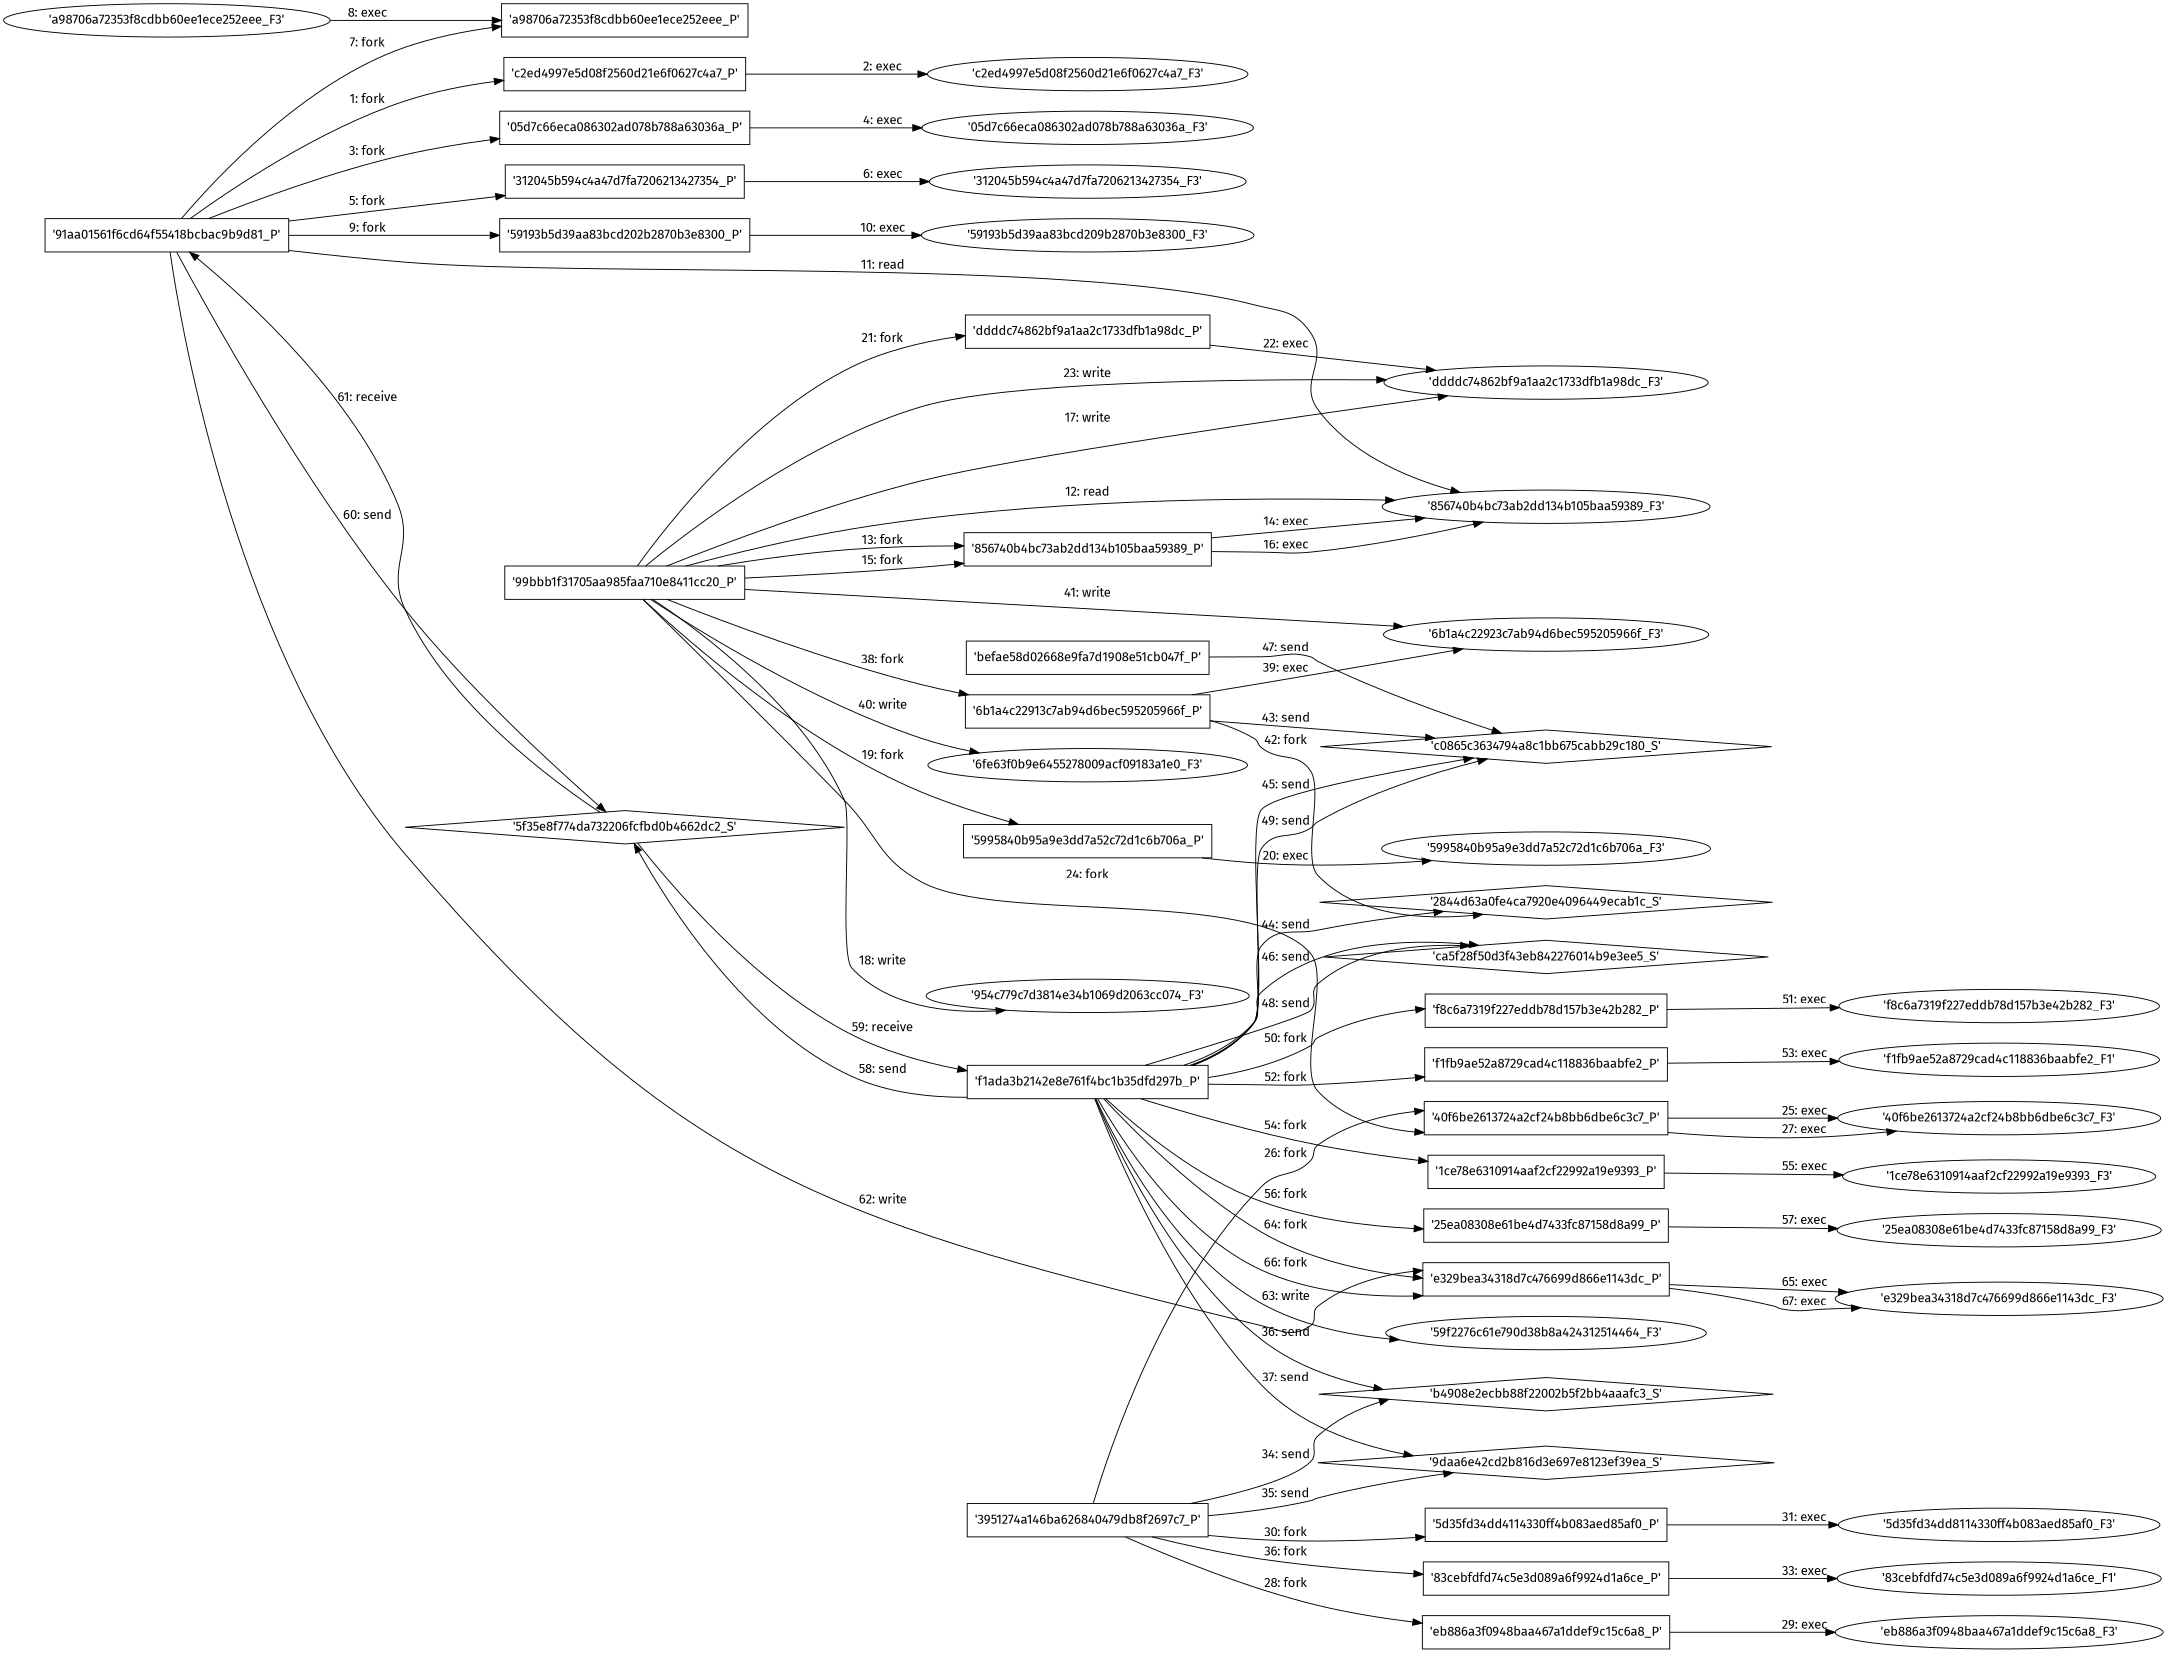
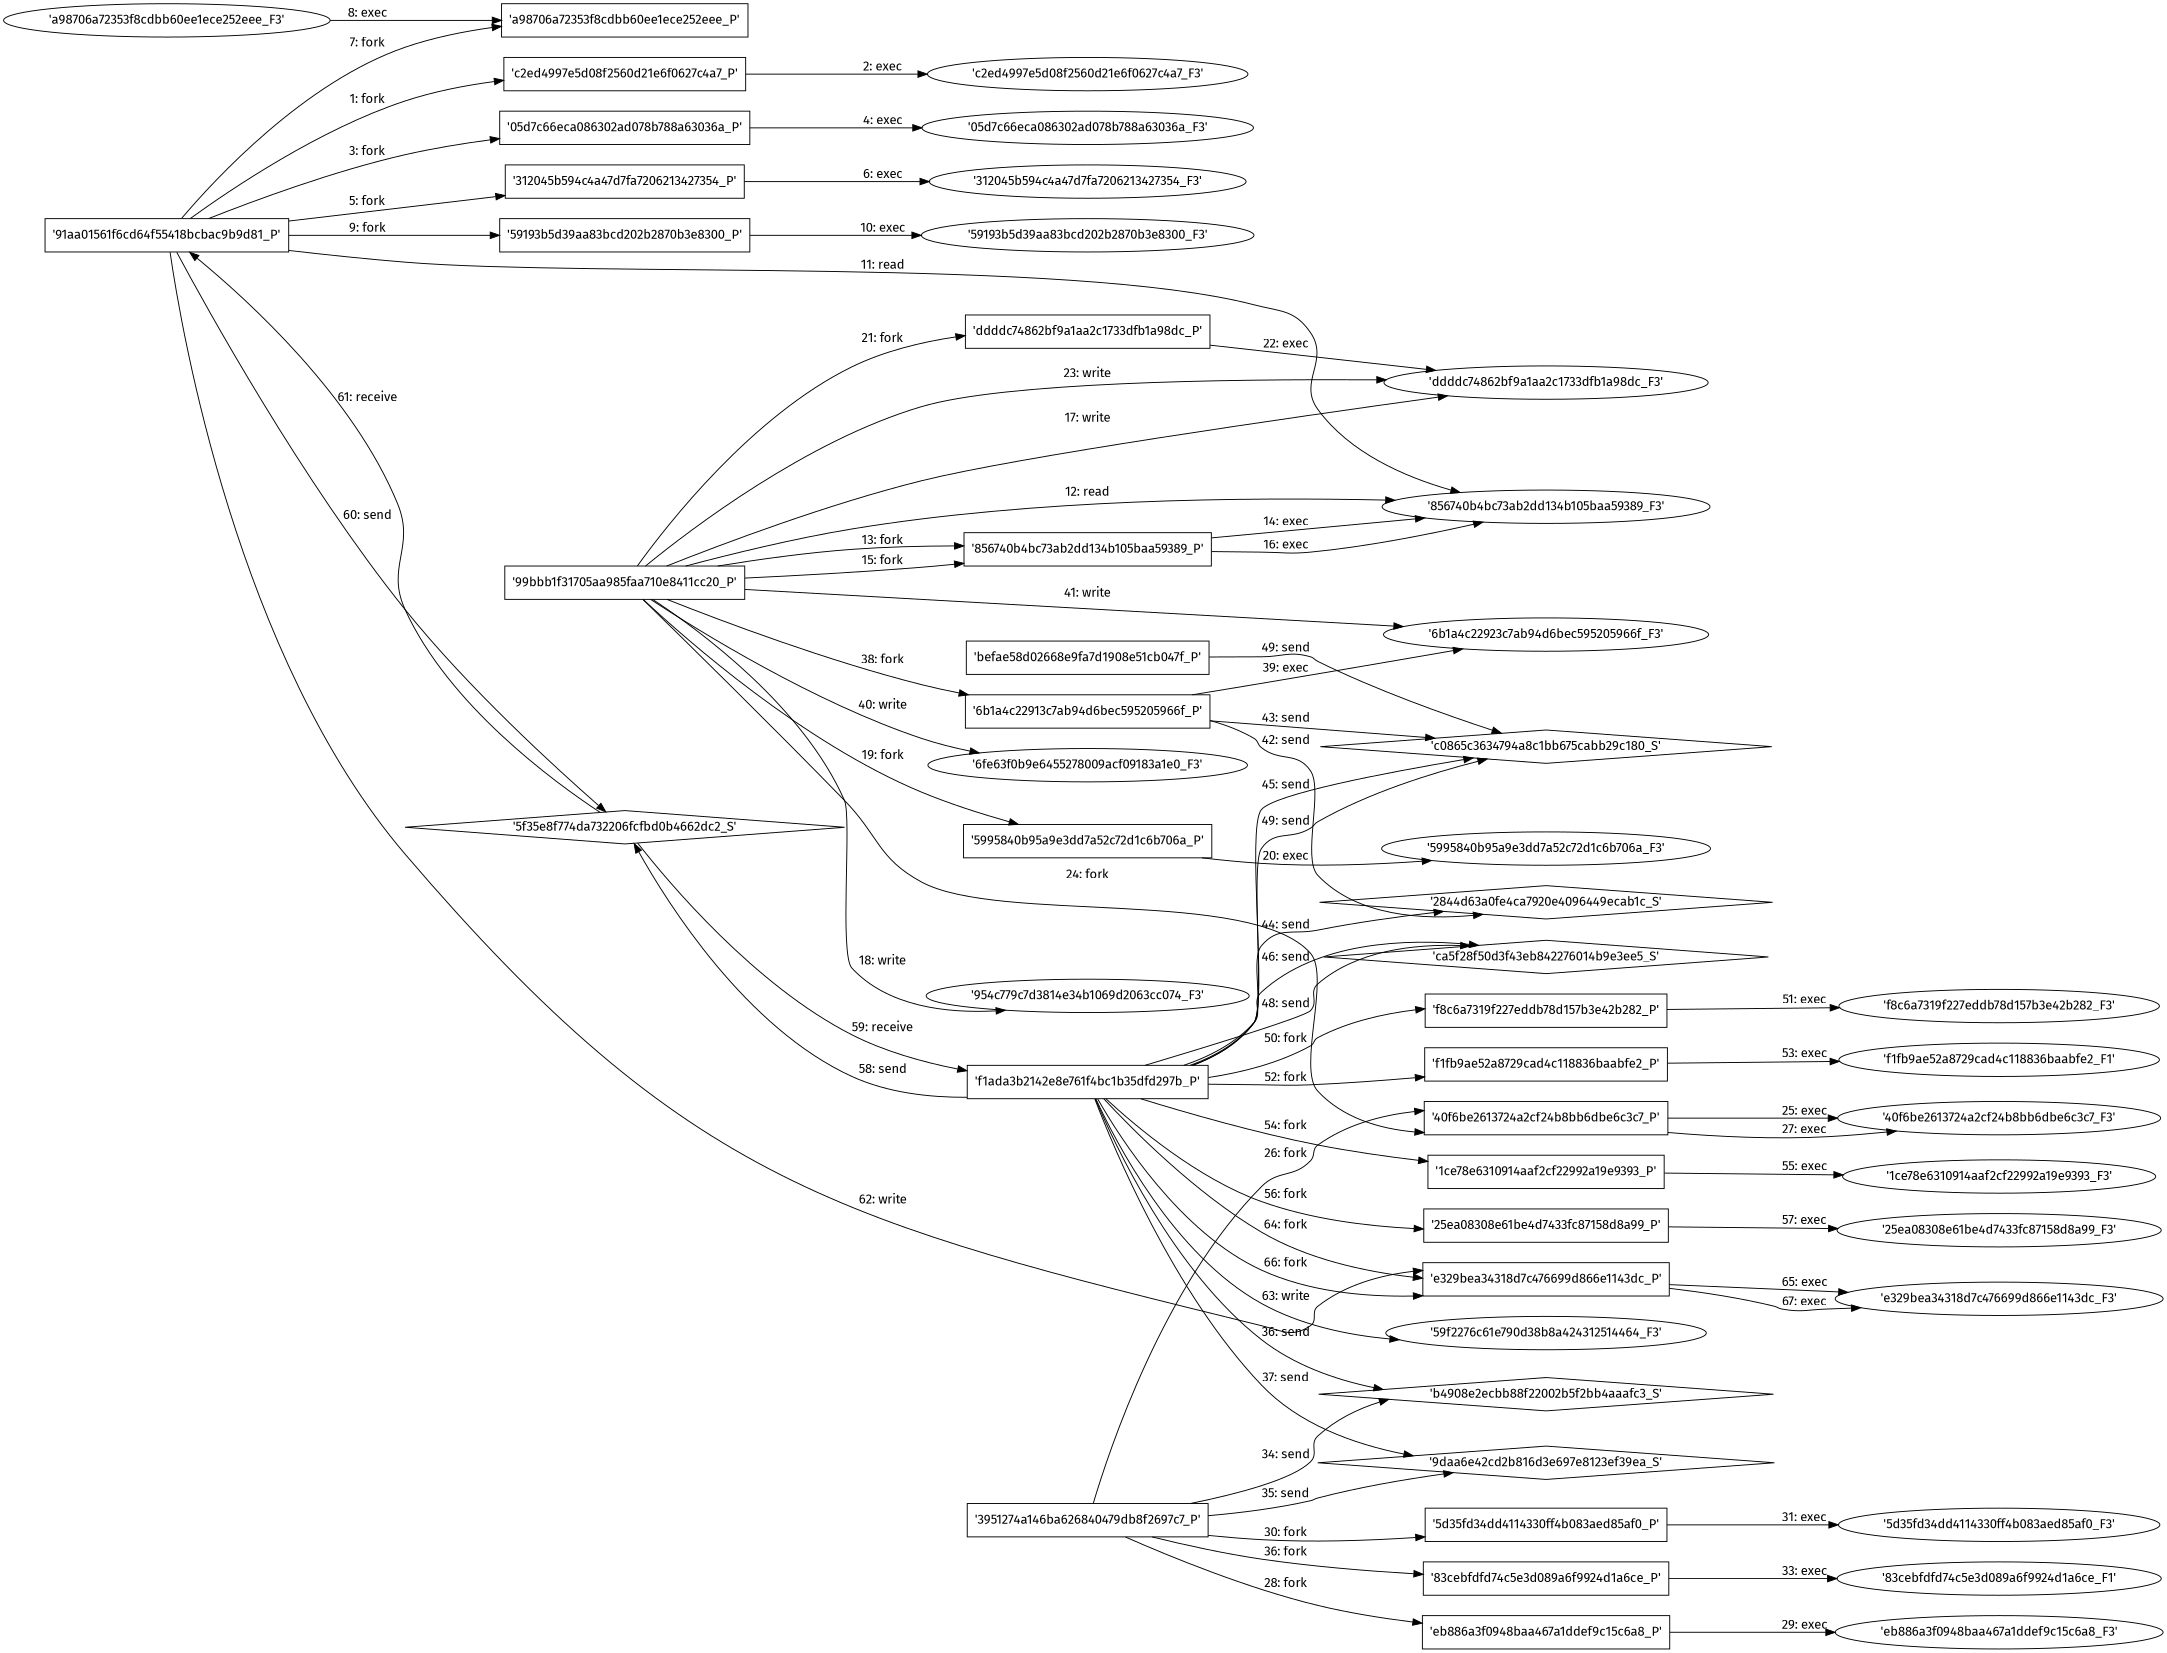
node "'59193b5d39aa83bcd209b2870b3e8300_F3'": label "'59193b5d39aa83bcd209b2870b3e8300_F3'" -> "'59193b5d39aa83bcd202b2870b3e8300_F3'"
edge "'befae58d02668e9fa7d1908e51cb047f_P'" -> "'c0865c3634794a8c1bb675cabb29c180_S'": label "47: send" -> "49: send"
edge "'6b1a4c22913c7ab94d6bec595205966f_P'" -> "'2844d63a0fe4ca7920e4096449ecab1c_S'": label "42: fork" -> "42: send"
node "'5d35fd34dd8114330ff4b083aed85af0_F3'": label "'5d35fd34dd8114330ff4b083aed85af0_F3'" -> "'5d35fd34dd4114330ff4b083aed85af0_F3'"
